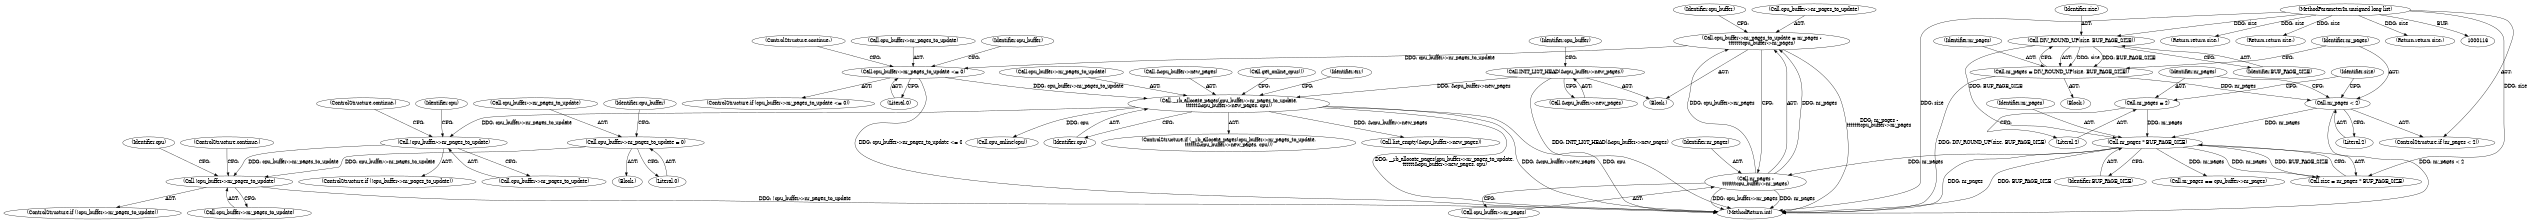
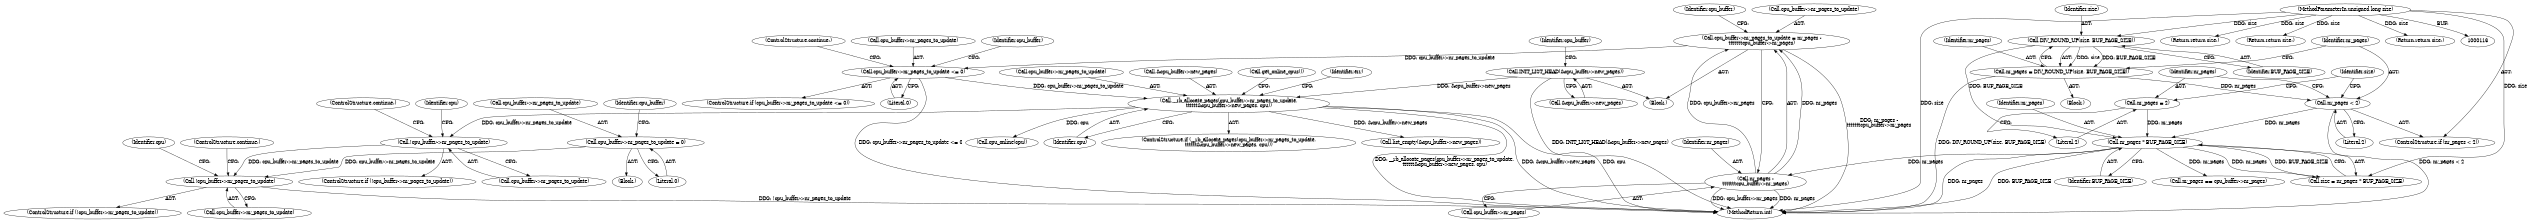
node "(MethodParameterIn,unsigned long list)": label "(MethodParameterIn,unsigned long list)" -> "(MethodParameterIn,unsigned long size)"
